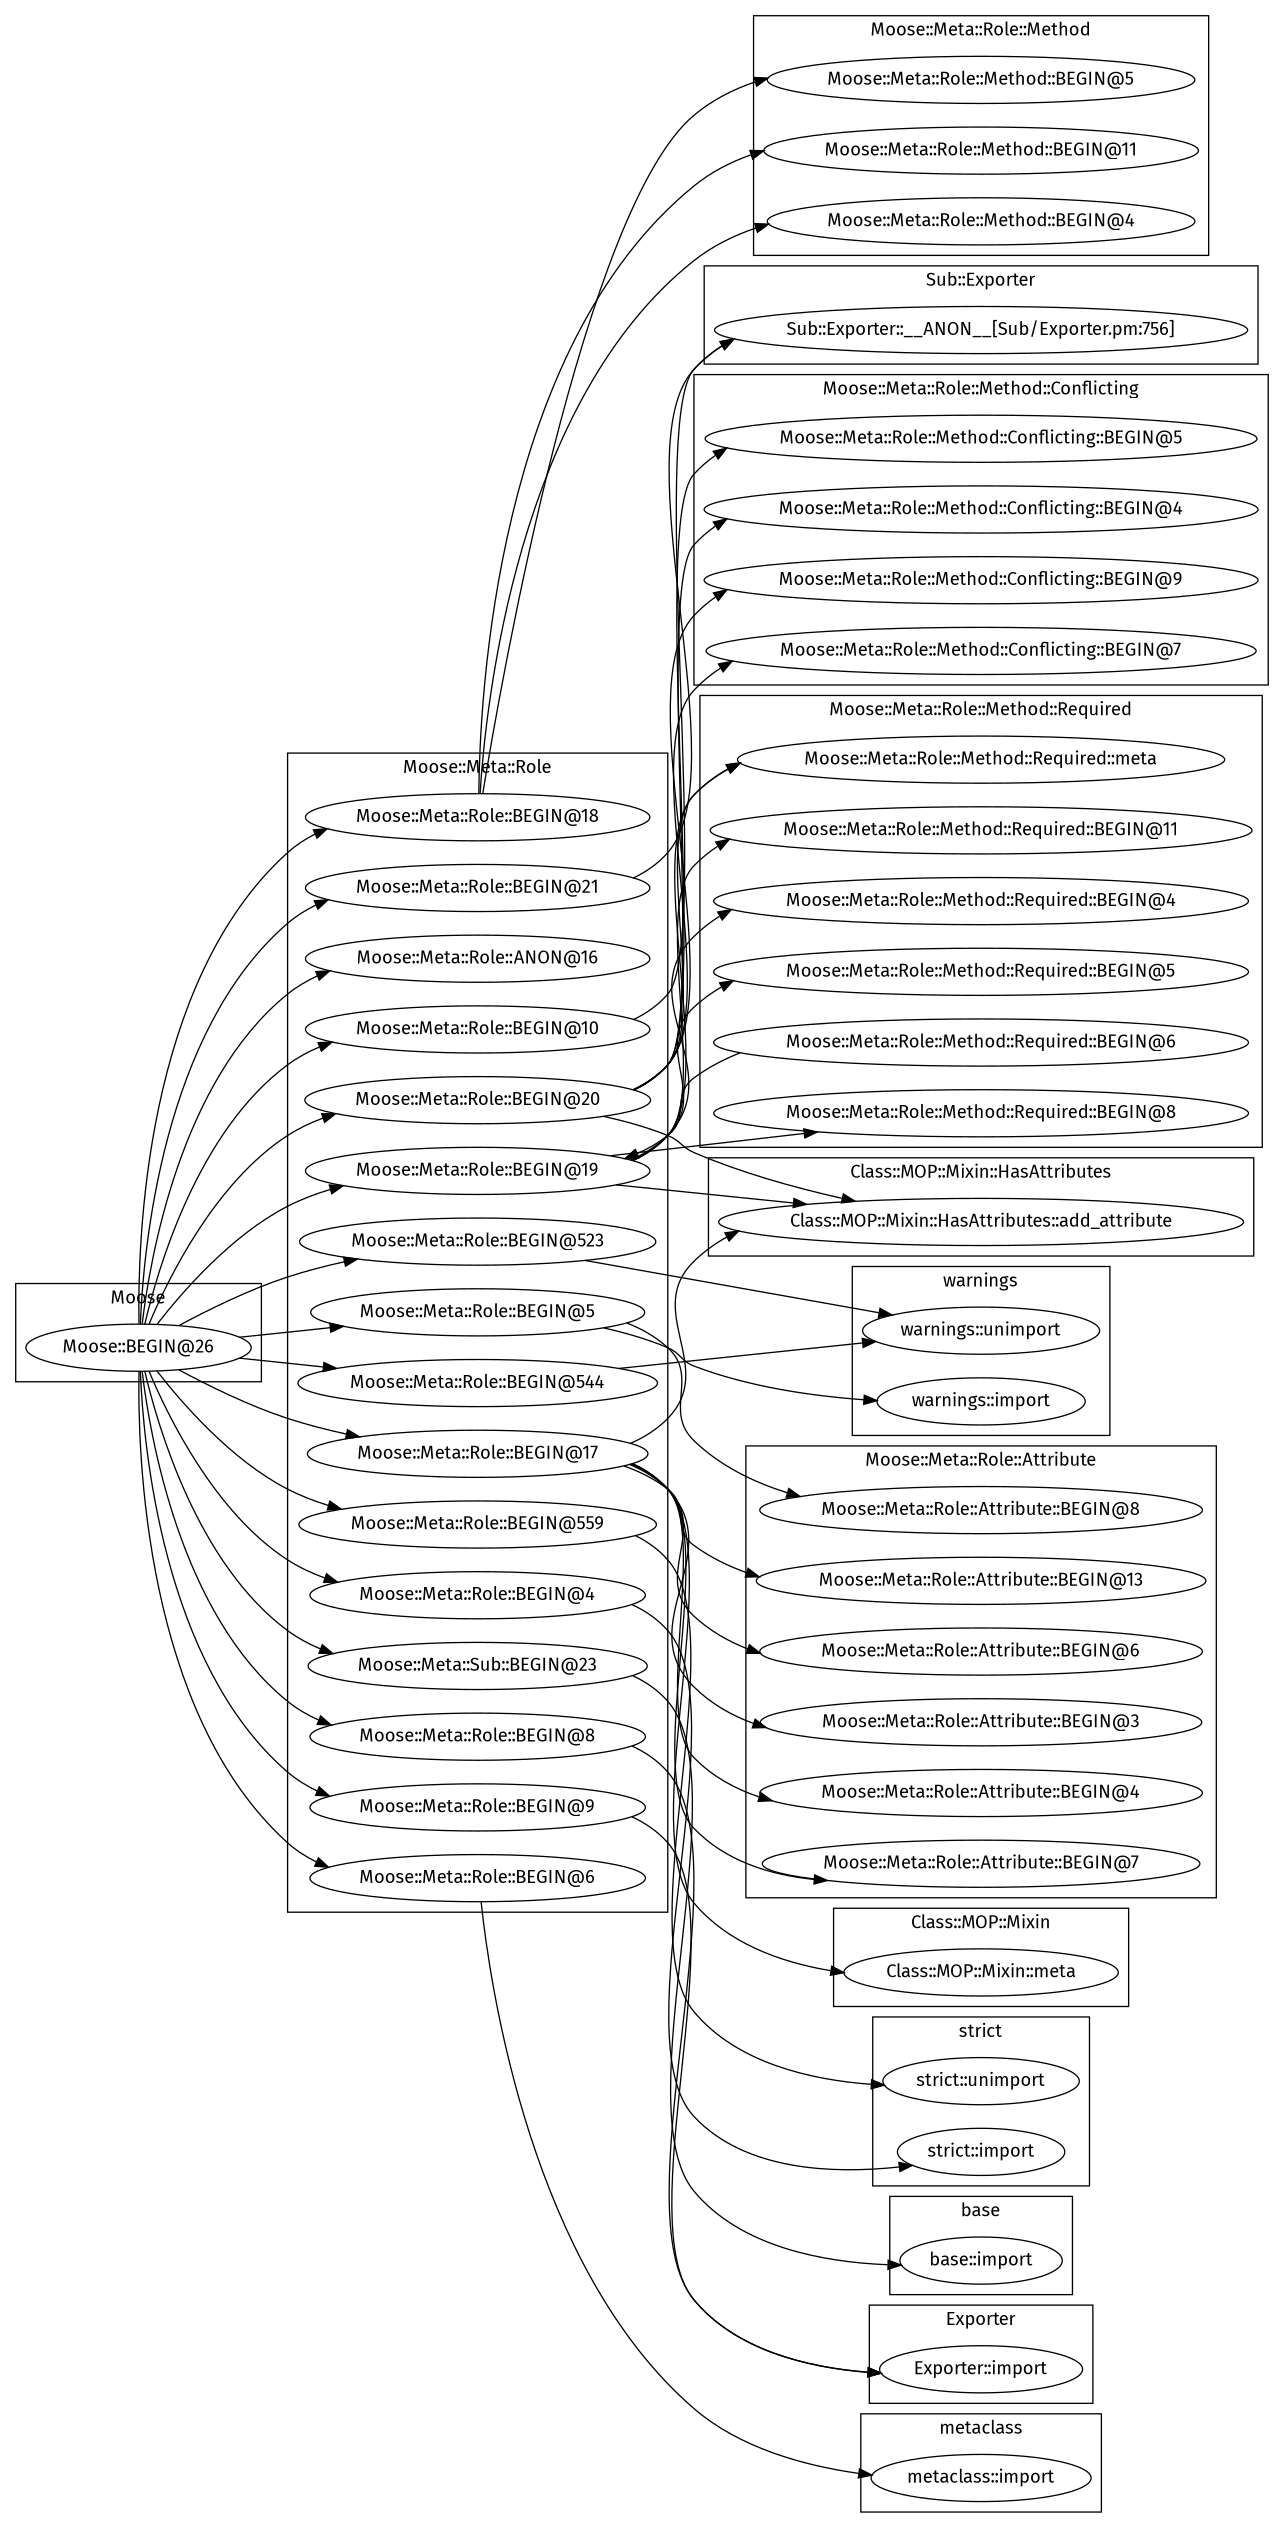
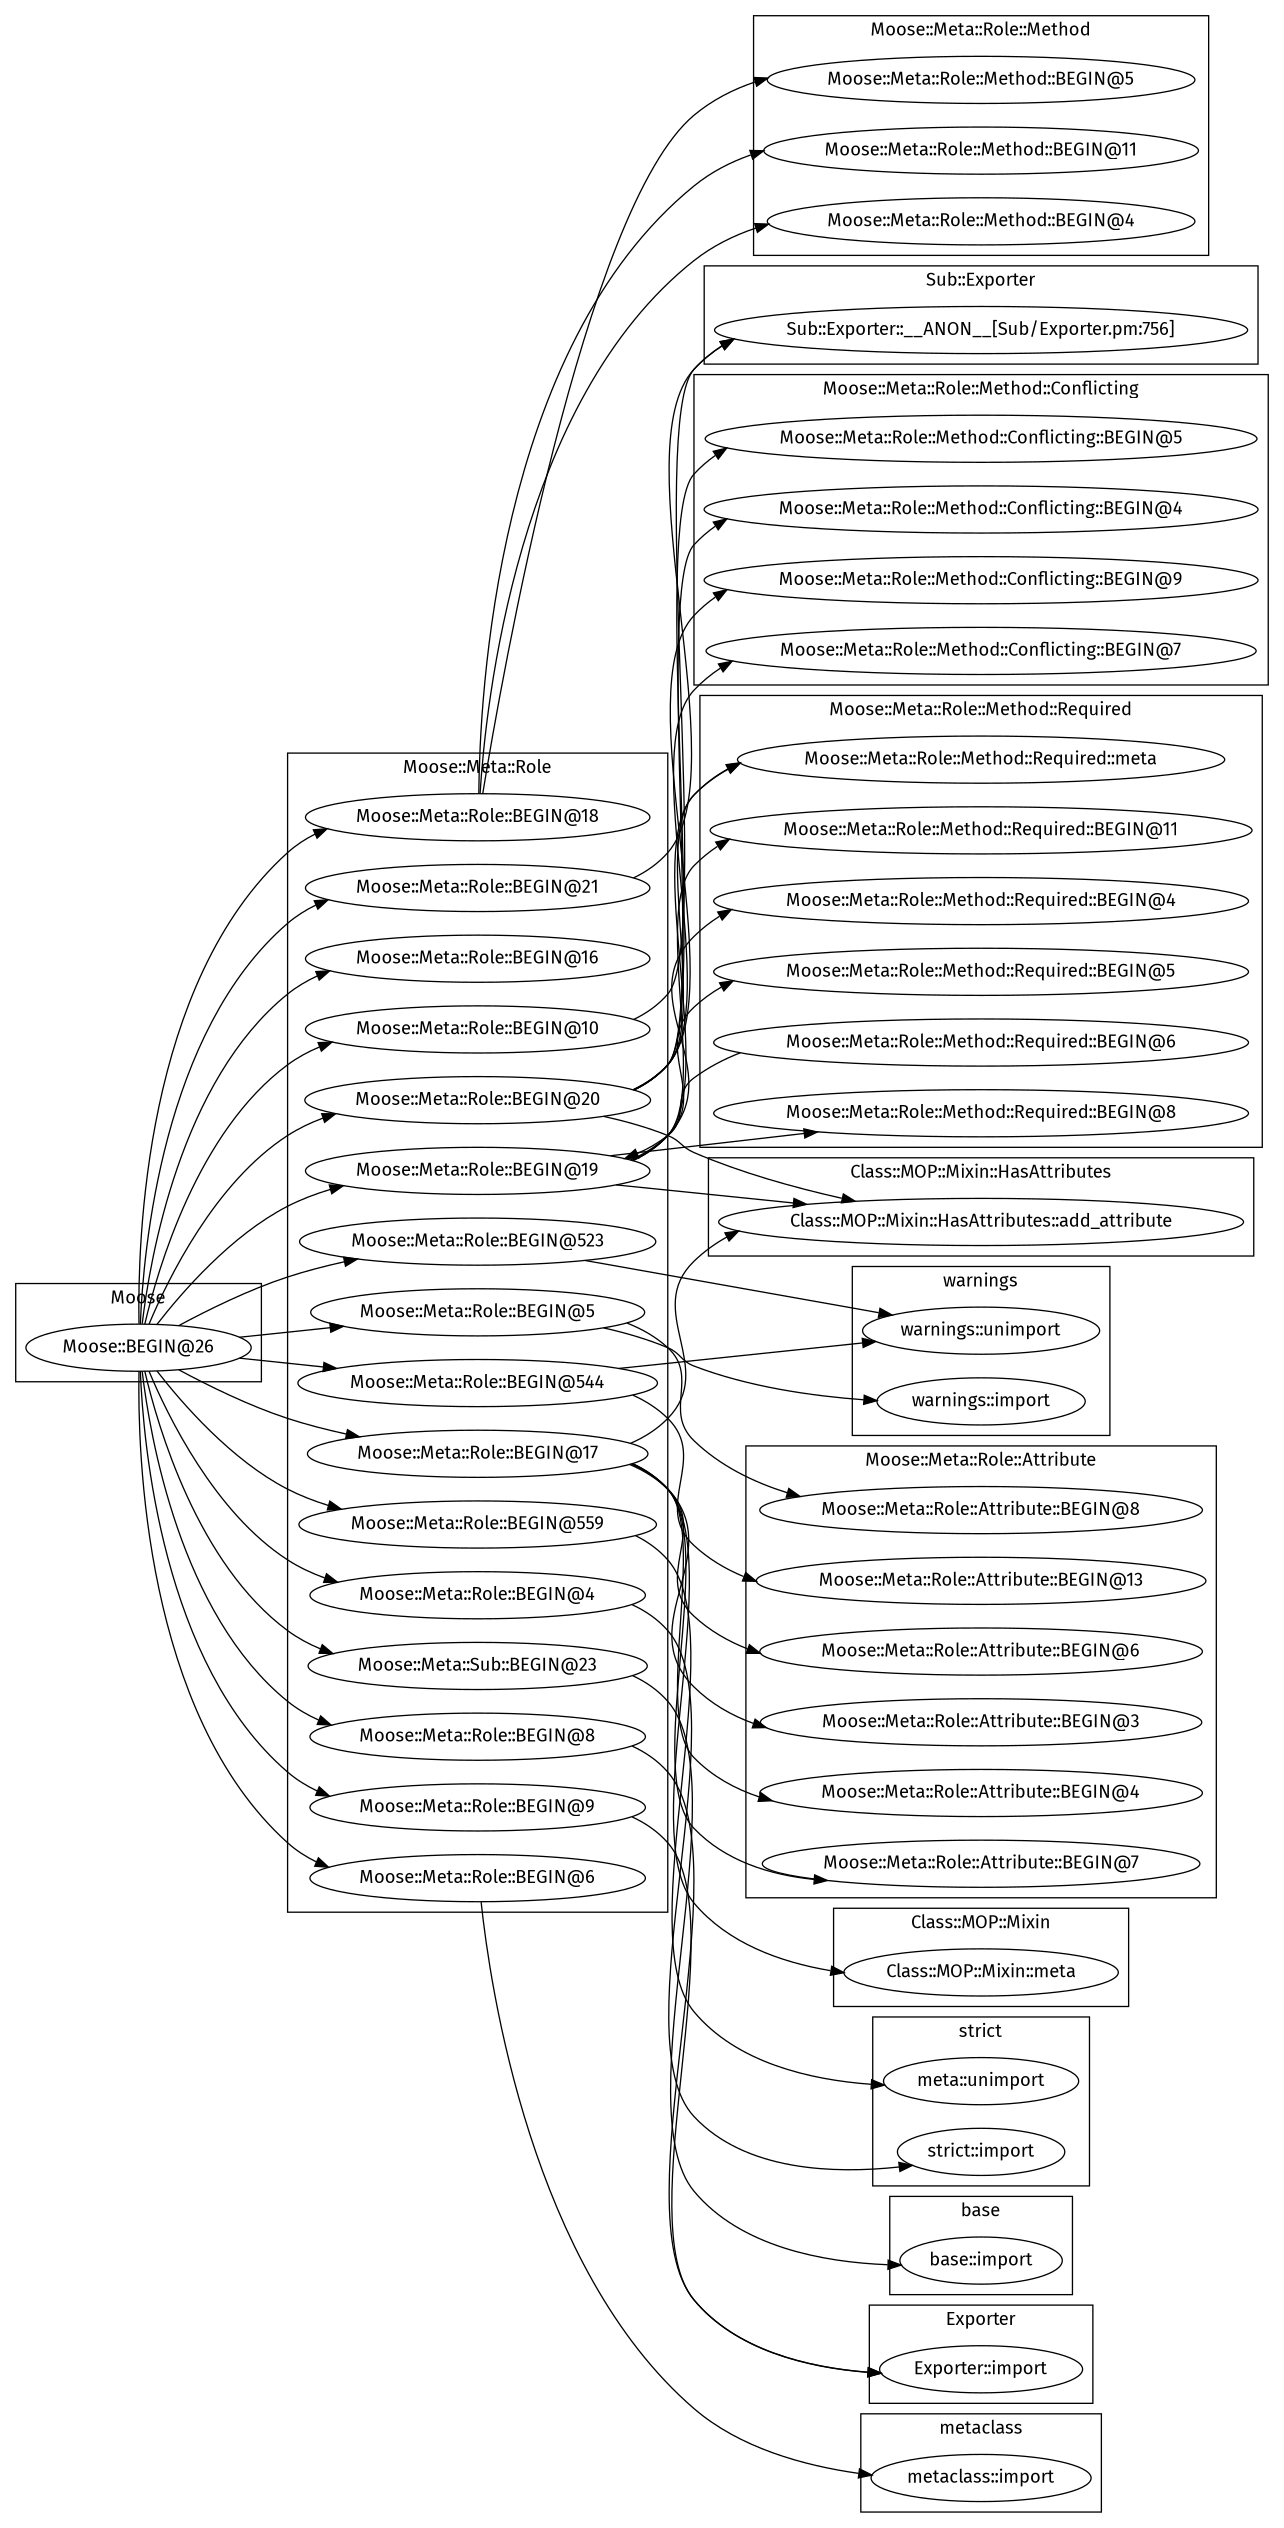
node "Moose::Meta::Role::ANON@16": label "Moose::Meta::Role::ANON@16" -> "Moose::Meta::Role::BEGIN@16"
edge "Moose::Meta::Role::BEGIN@17" -> "Moose::Meta::Role::Attribute::BEGIN@13": now "Moose::Meta::Role::BEGIN@544" -> "Moose::Meta::Role::Attribute::BEGIN@13"
node "strict::unimport": label "strict::unimport" -> "meta::unimport"
